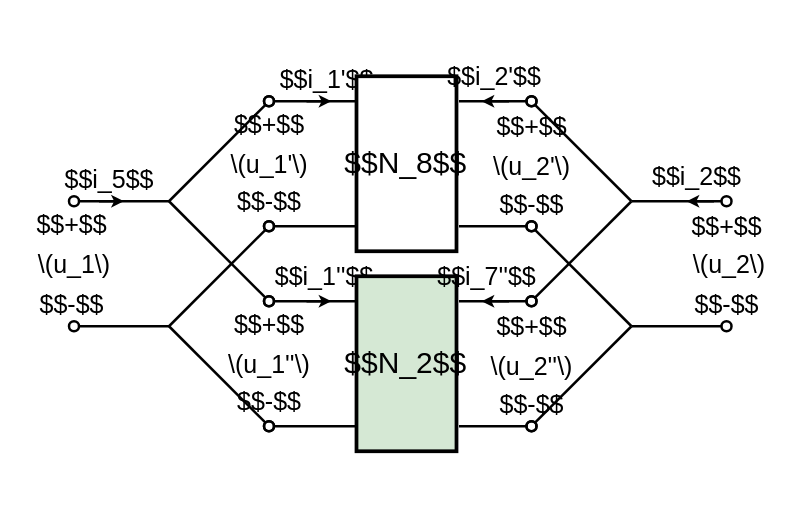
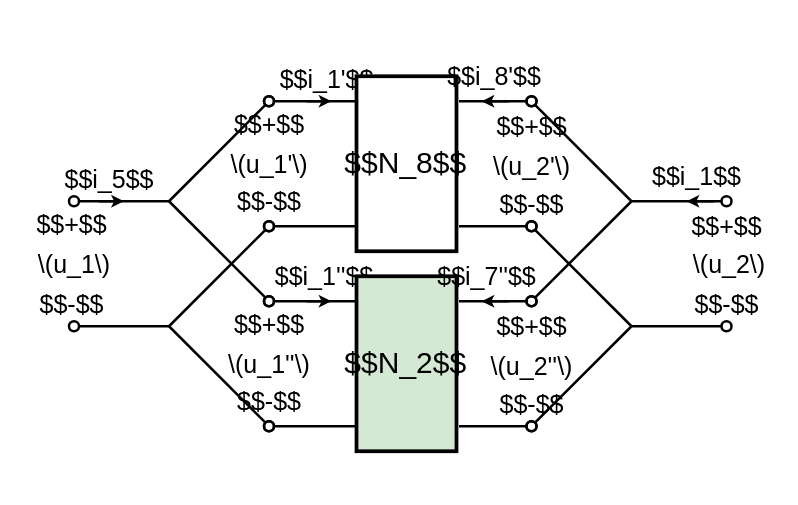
node "$$i_2'$$": label "$$i_2'$$" -> "$$i_8'$$"
node "$$i_2$$": label "$$i_2$$" -> "$$i_1$$"
